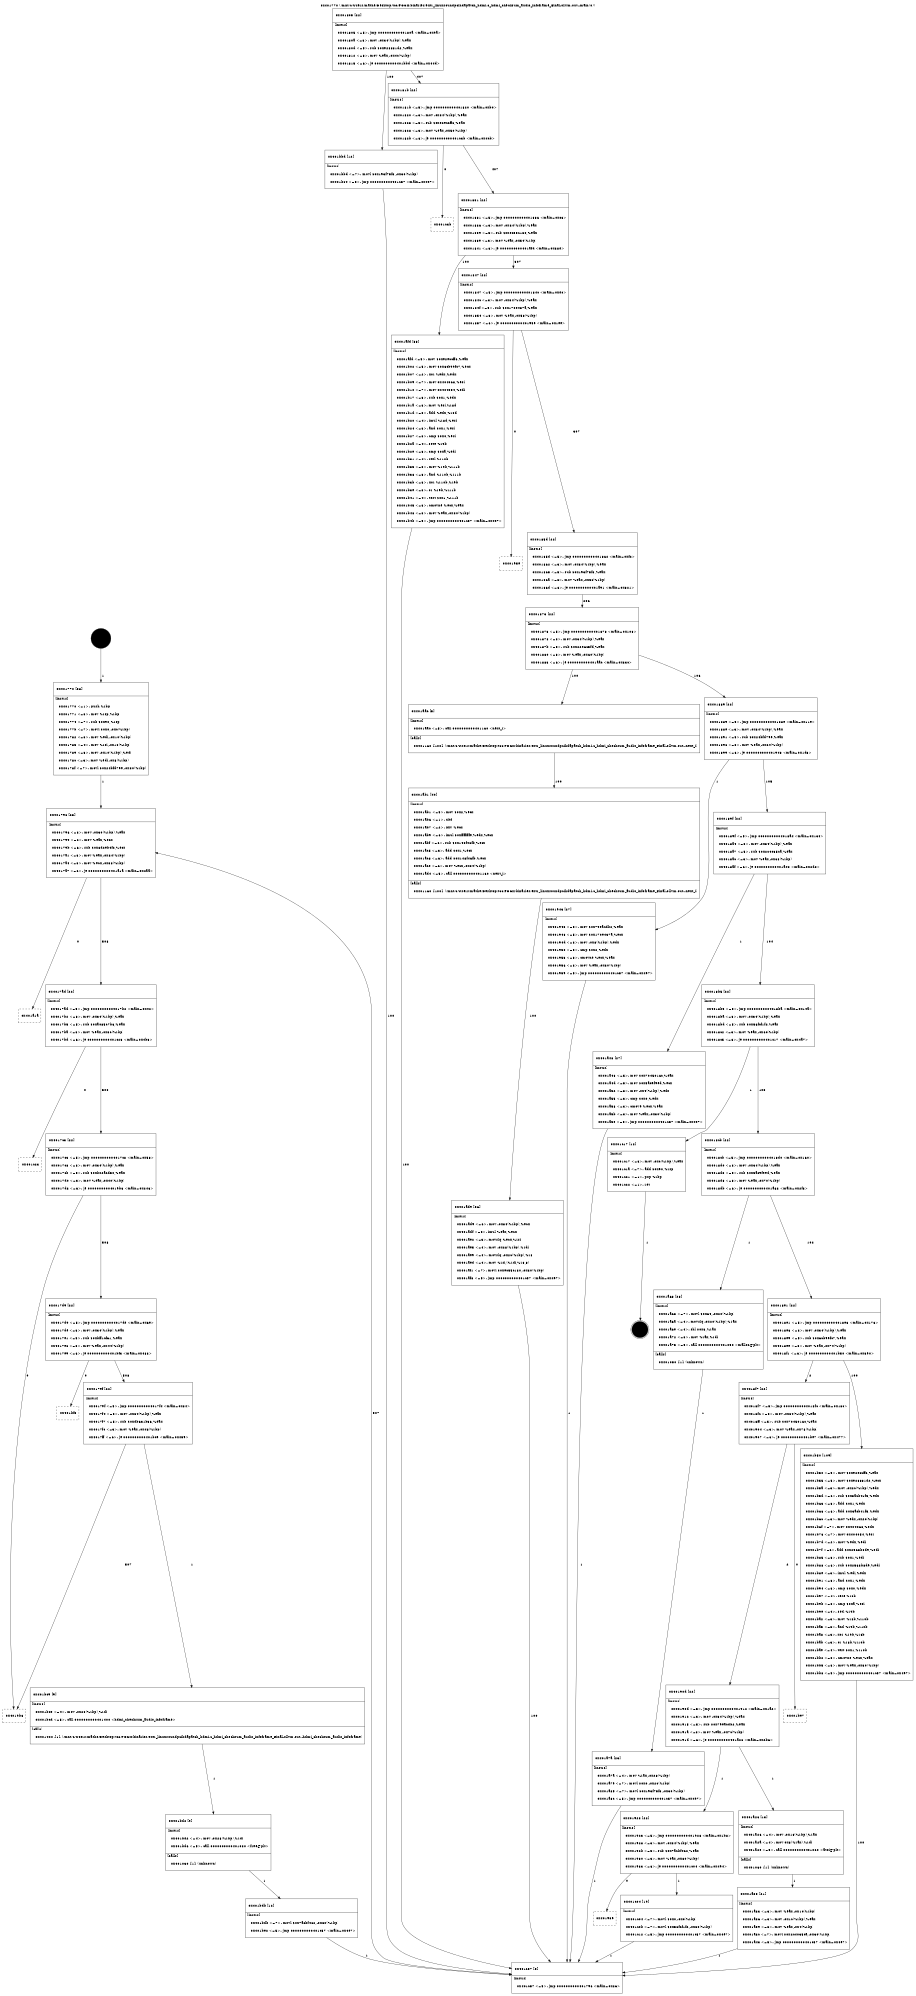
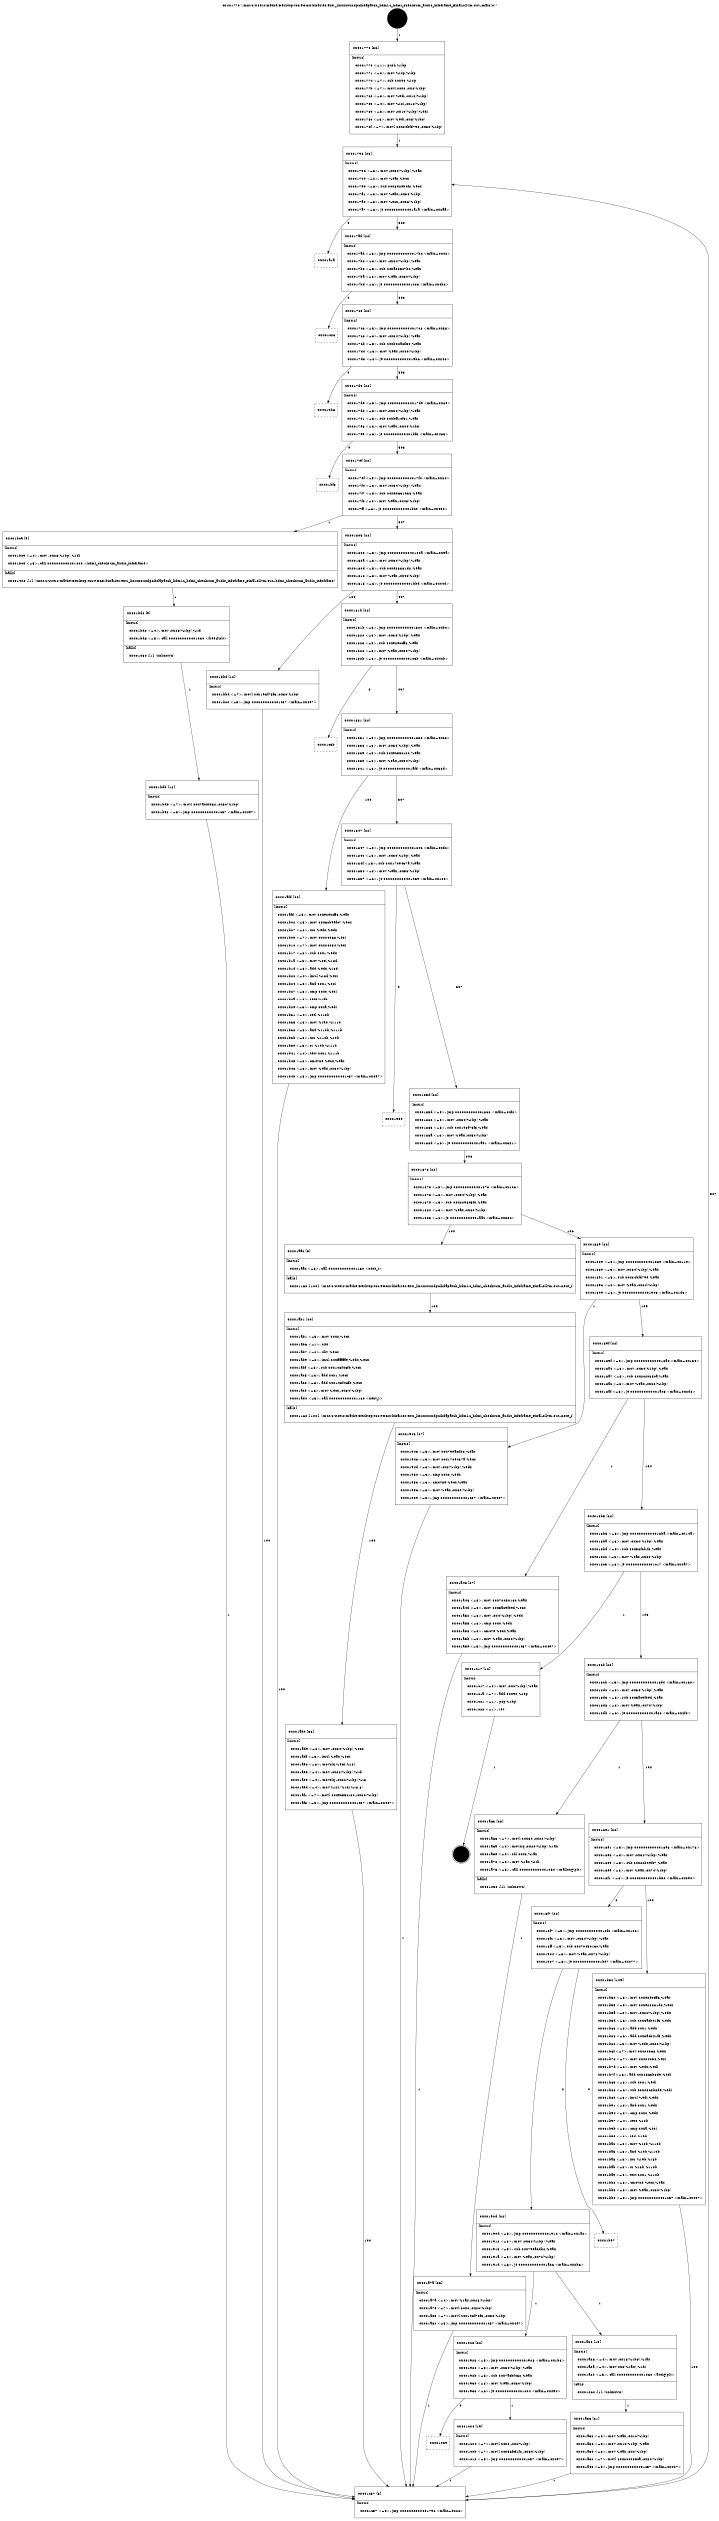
edge "0x4017ef [22]" -> "0x4019b6": now "0x4017ef [22]" -> "0x401805 [22]"
